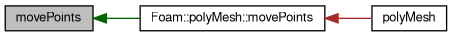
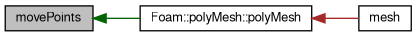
node "Foam::polyMesh::movePoints": label "Foam::polyMesh::movePoints" -> "Foam::polyMesh::polyMesh"
node "polyMesh": label "polyMesh" -> "mesh"
